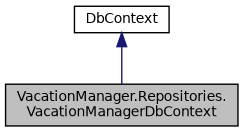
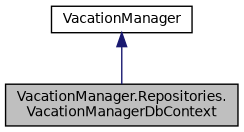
node "DbContext": label "DbContext" -> "VacationManager"
